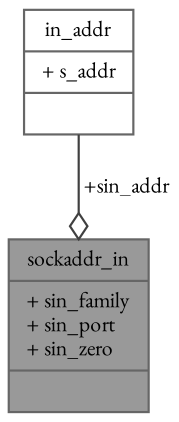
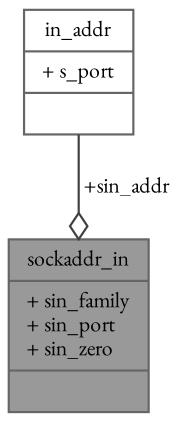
node "in_addr": text "+ s_addr" -> "+ s_port"
